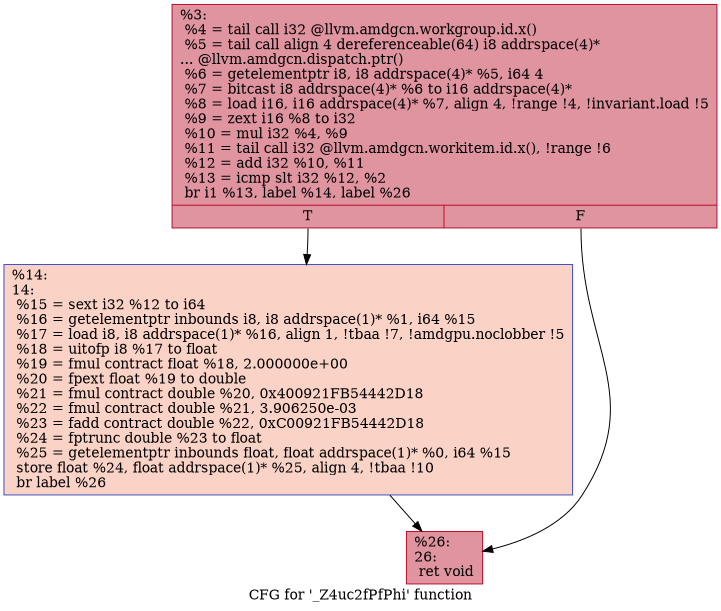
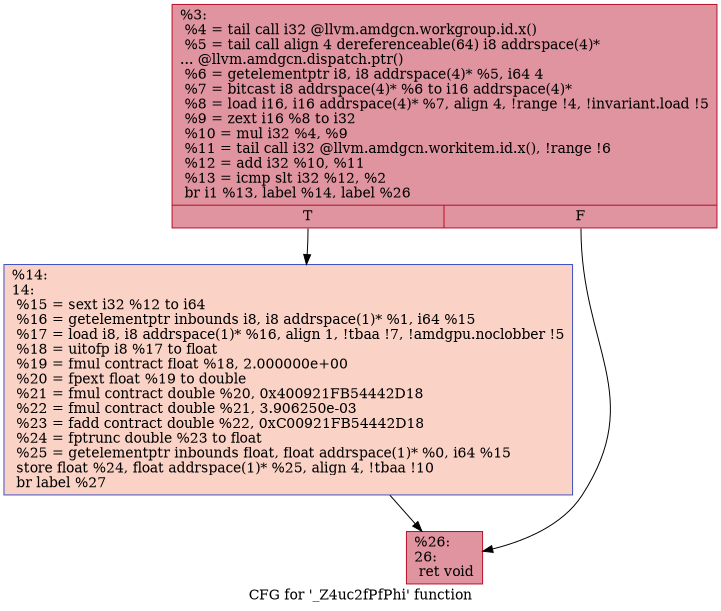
node "%14:": text "br label %26" -> "br label %27"
